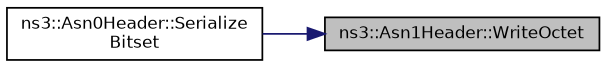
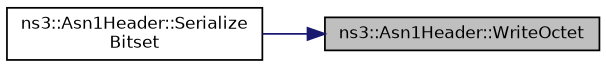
node "ns3::Asn0Header::Serialize Bitset": label "ns3::Asn0Header::Serialize Bitset" -> "ns3::Asn1Header::Serialize Bitset"
